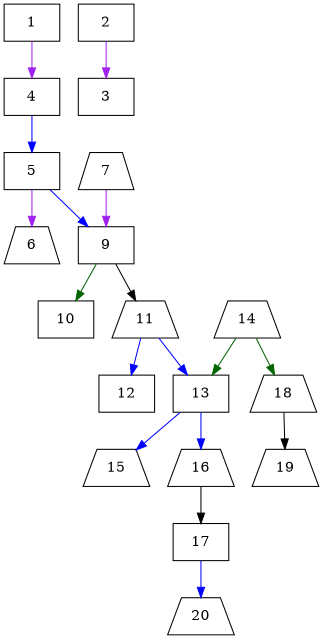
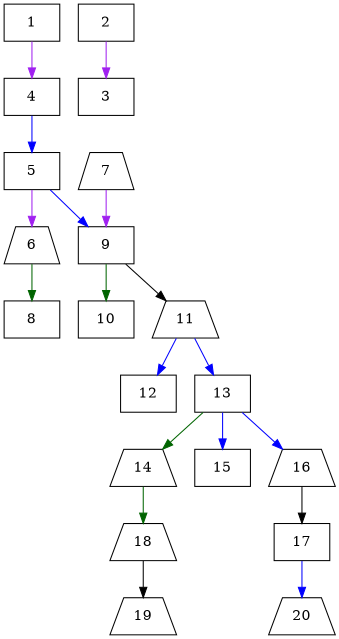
node "8": added
edge "14" -> "13": reversed
node "15": shape trapezium -> box
